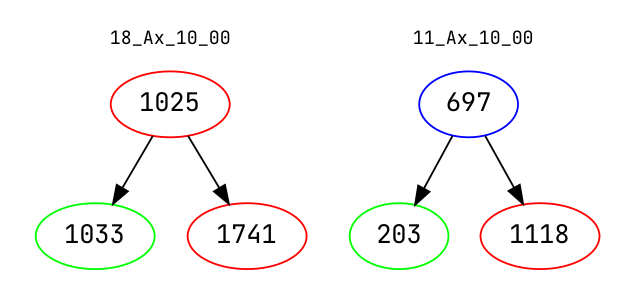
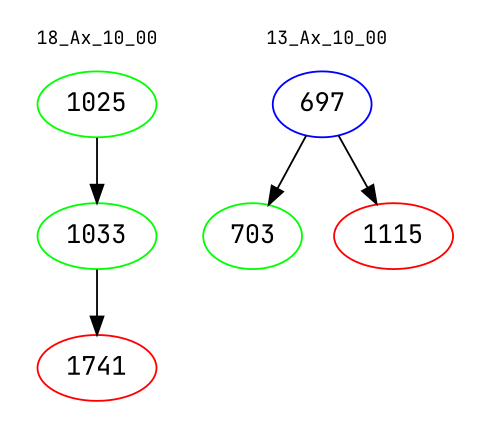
cluster "11_Ax_10_00": label "11_Ax_10_00" -> "13_Ax_10_00"
node "1025": color red -> green
edge "1025" -> "1741": now "1033" -> "1741"
node "203": label "203" -> "703"
node "1118": label "1118" -> "1115"
